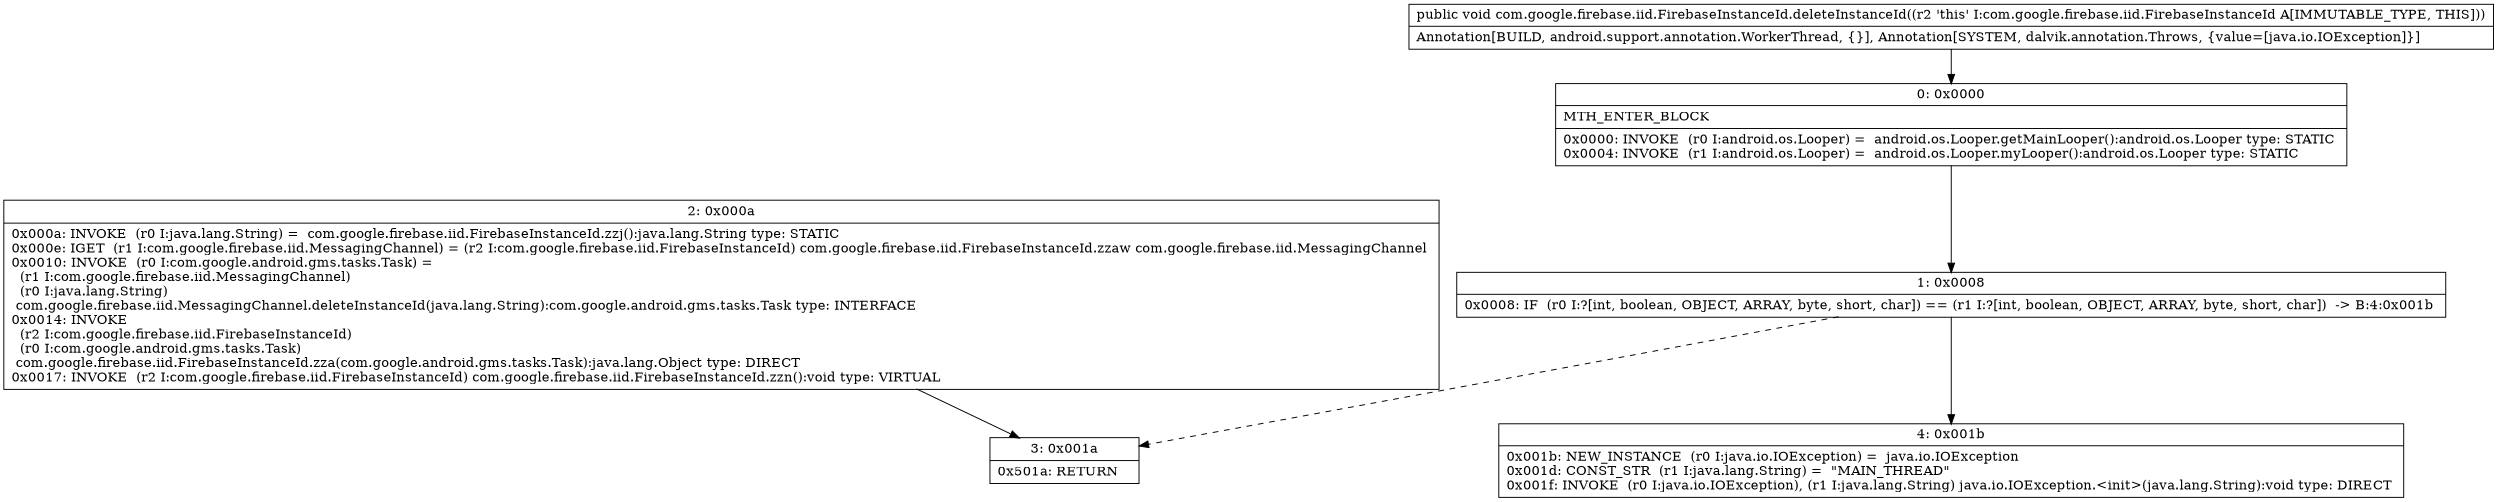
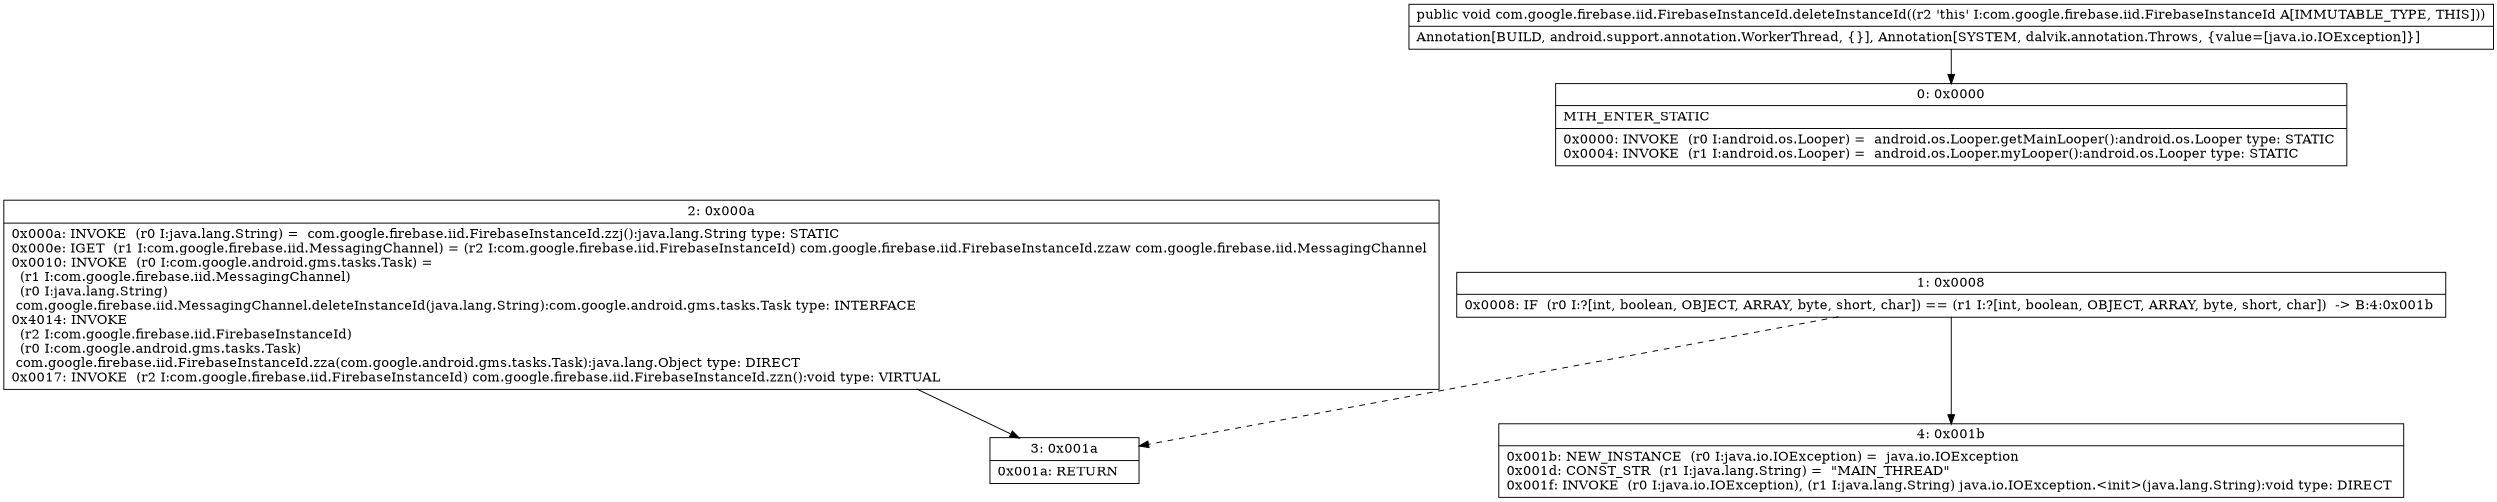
node "0: 0x0000": text "MTH_ENTER_BLOCK" -> "MTH_ENTER_STATIC"
edge "0: 0x0000" -> "1: 0x0008": removed
node "2: 0x000a": text "0x0014: INVOKE" -> "0x4014: INVOKE"
node "3: 0x001a": text "0x501a: RETURN" -> "0x001a: RETURN"
